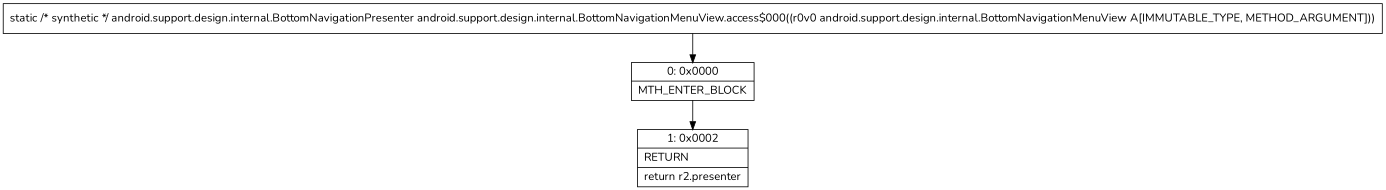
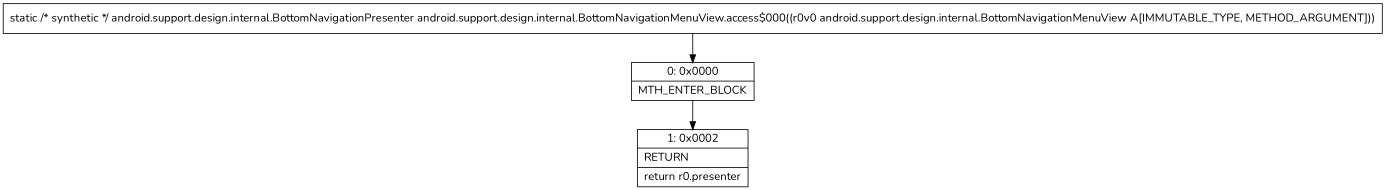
node "1: 0x0002": text "return r2.presenter" -> "return r0.presenter"
